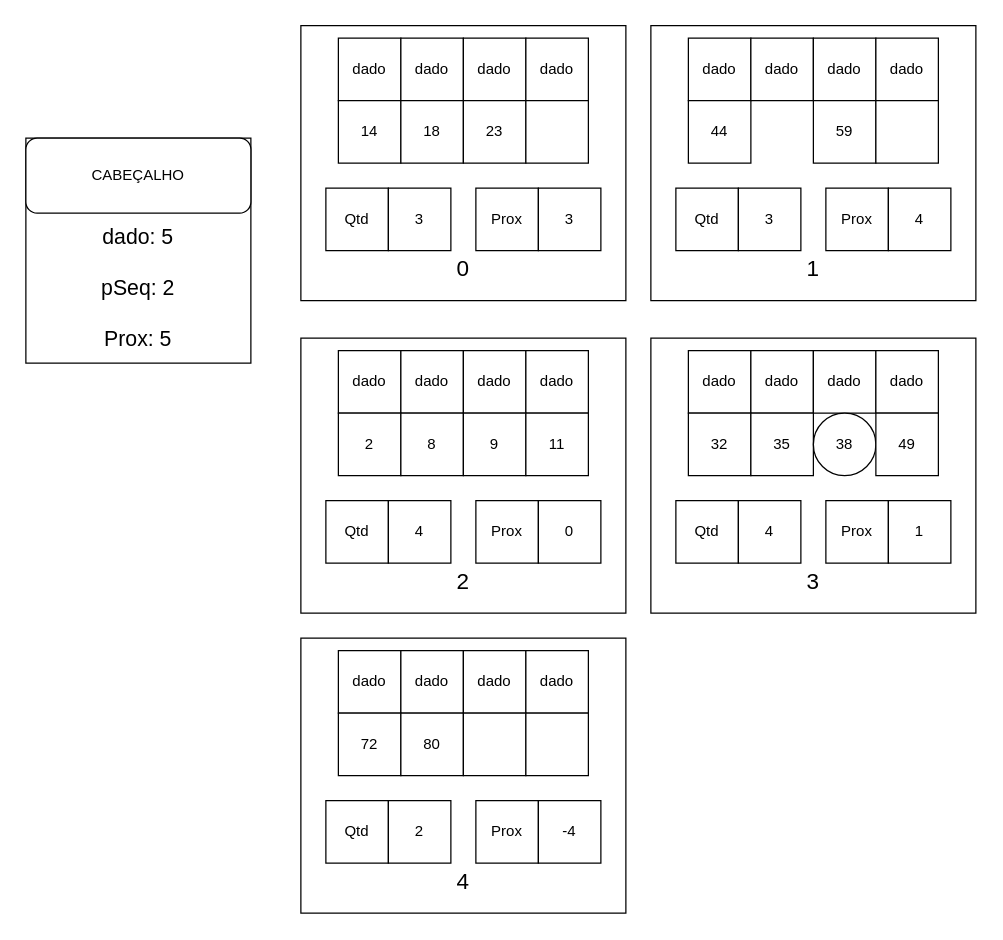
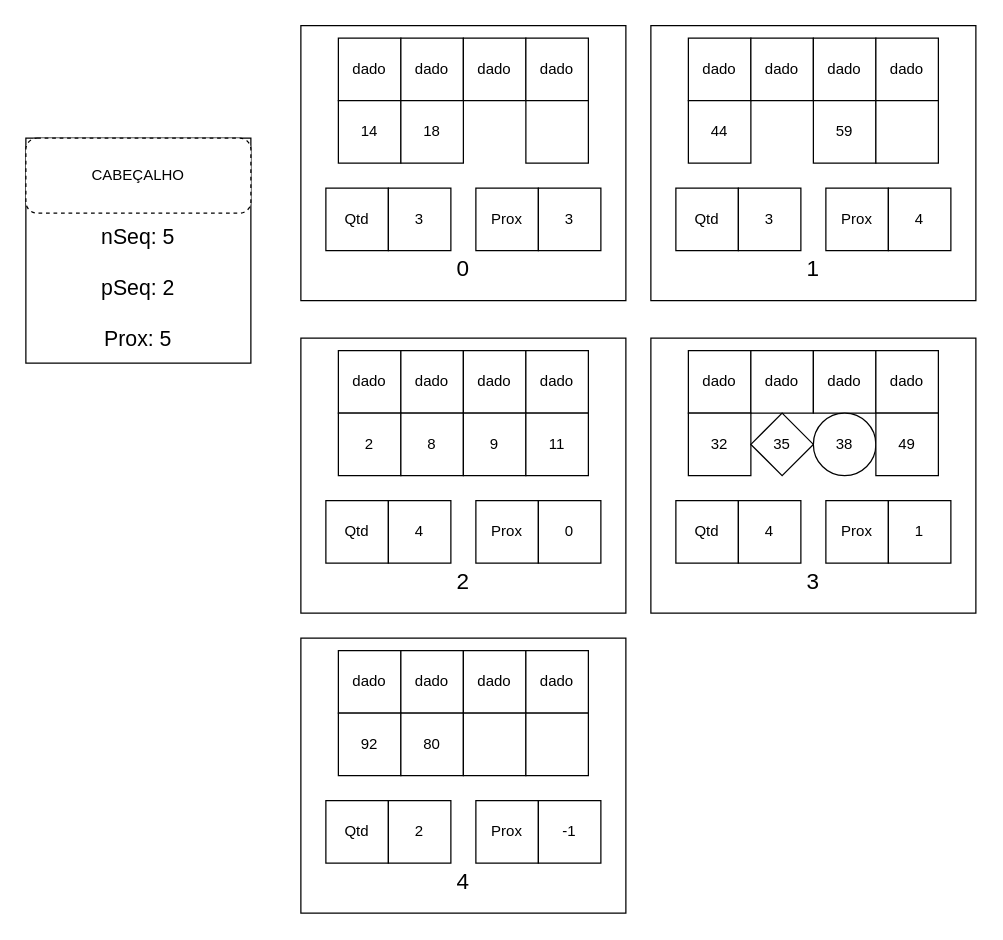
node "23": removed
node "CABEÇALHO": style solid -> dashed
node "dado: 5 pSeq: 2 Prox: 5": label "dado: 5 pSeq: 2 Prox: 5" -> "nSeq: 5 pSeq: 2 Prox: 5"
node "35": shape rectangle -> diamond
node "72": label "72" -> "92"
node "-4": label "-4" -> "-1"
